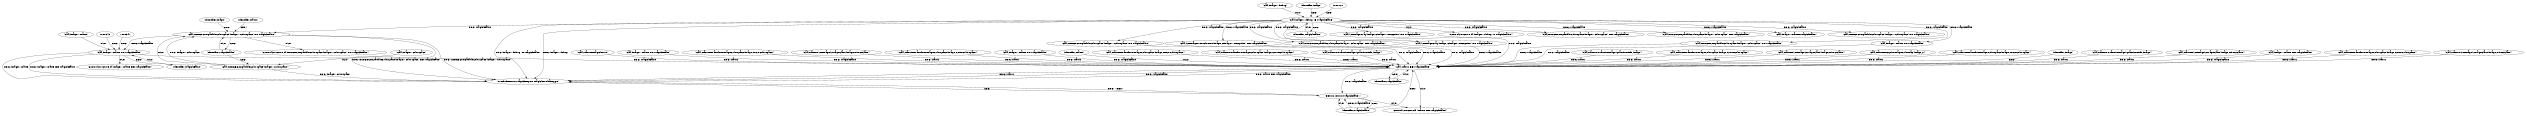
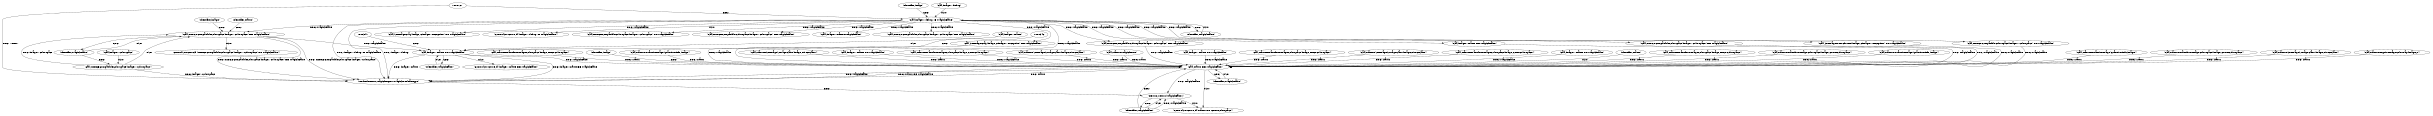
edge "(Return,return(MagickFalse);)" -> "(MethodReturn,MagickExport MagickBooleanType)": now "1000121" -> "(MethodReturn,MagickExport MagickBooleanType)"
node "(ControlStructure,if (status == MagickFalse))": label "(ControlStructure,if (status == MagickFalse))" -> "(ControlStructure,if (status == GRAYColorspace))"
